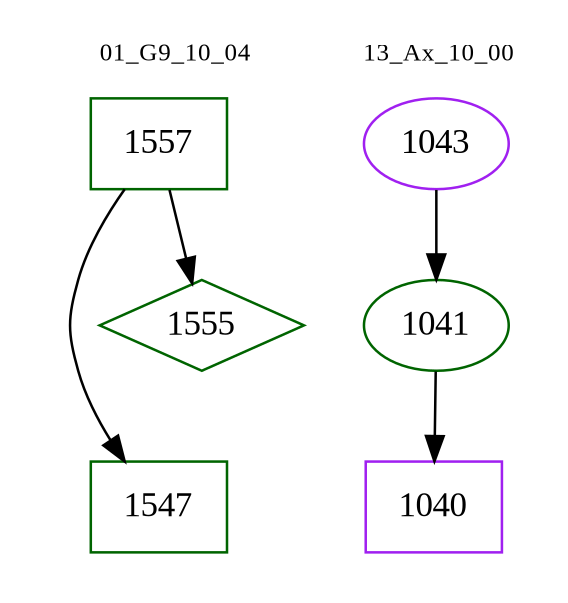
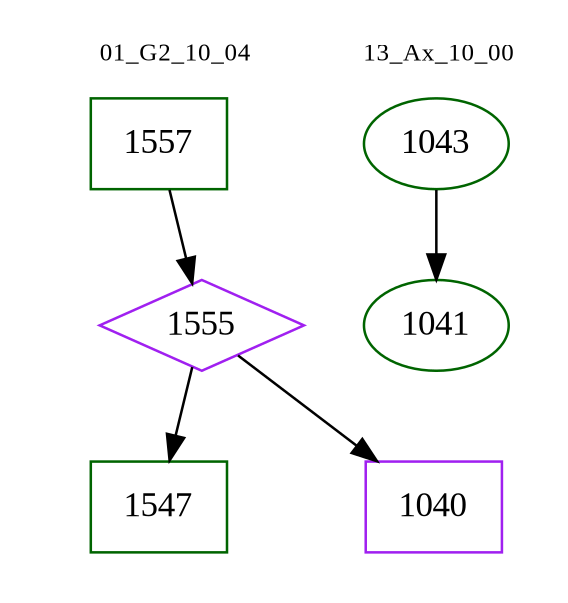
cluster "01_G9_10_04": label "01_G9_10_04" -> "01_G2_10_04"
node "1043": color purple -> darkgreen
edge "1557" -> "1547": now "1555" -> "1547"
node "1555": color darkgreen -> purple
edge "1041" -> "1040": now "1555" -> "1040"
